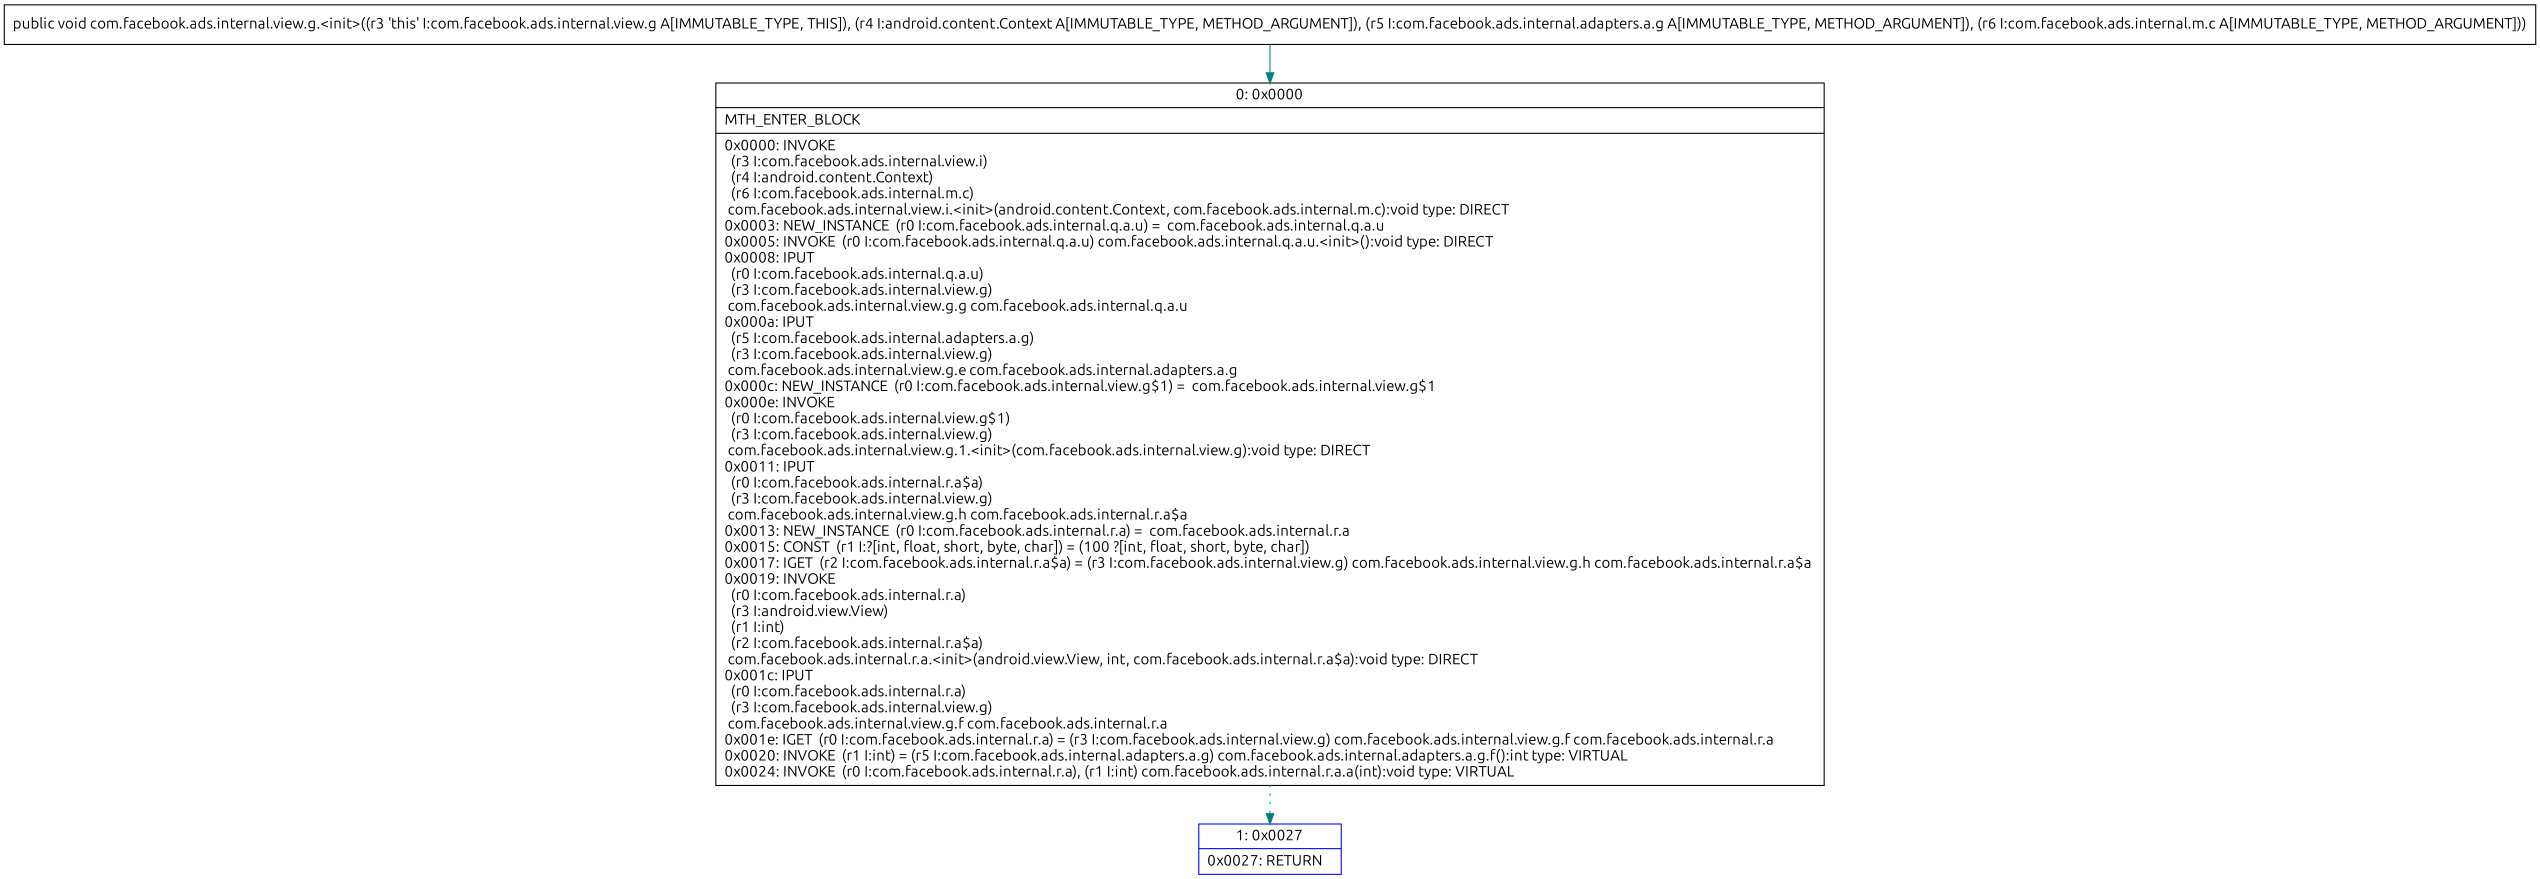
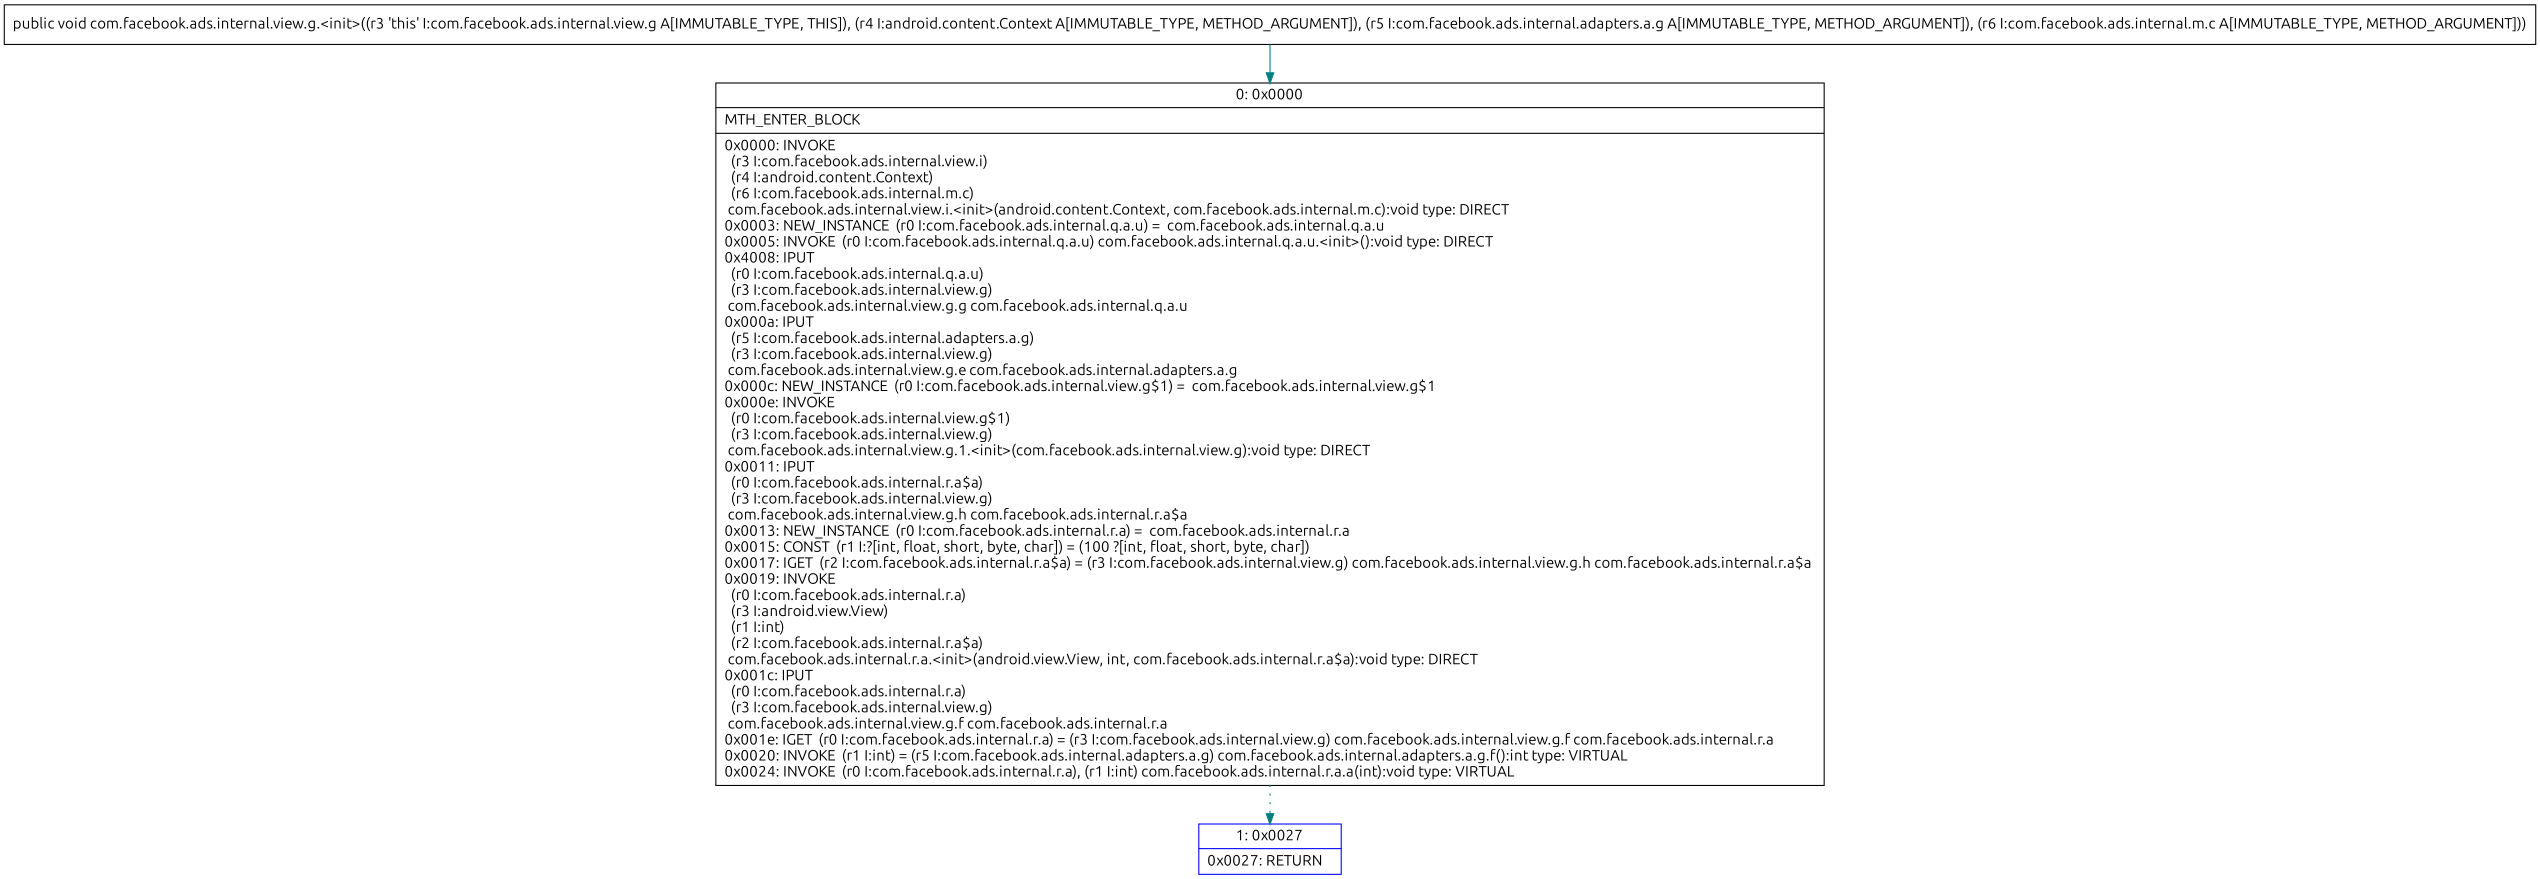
node "0: 0x0000": text "0x0008: IPUT" -> "0x4008: IPUT"
